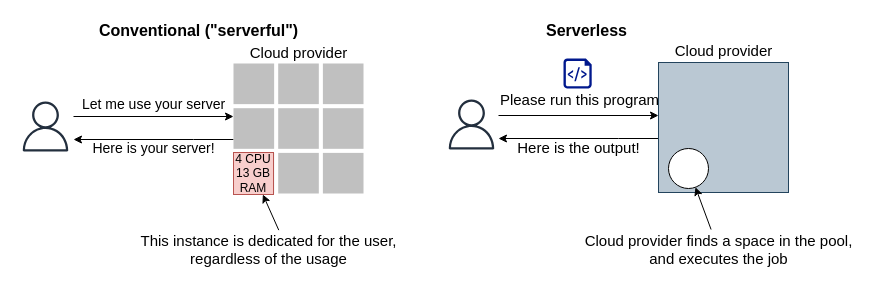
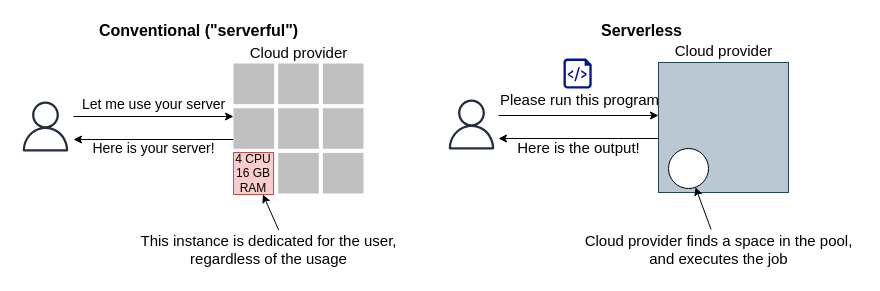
node "Serverless": moved (587, 31) -> (642, 31)
node "4 CPU 13 GB RAM": label "4 CPU 13 GB RAM" -> "4 CPU 16 GB RAM"
